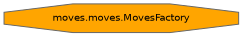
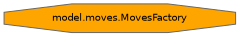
node "moves.moves.MovesFactory": label "moves.moves.MovesFactory" -> "model.moves.MovesFactory"
